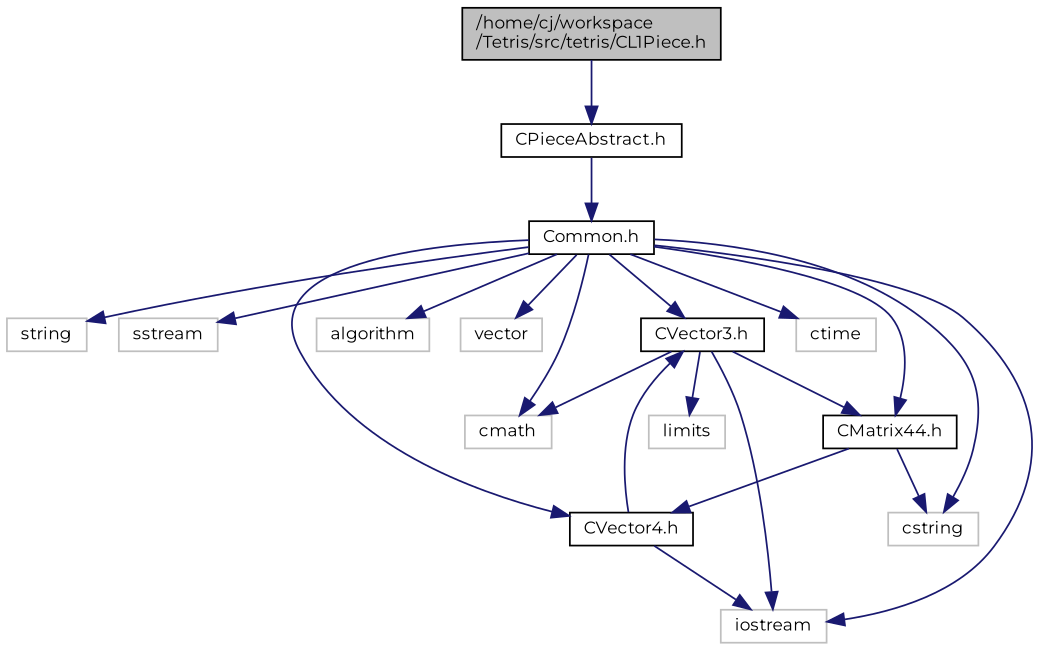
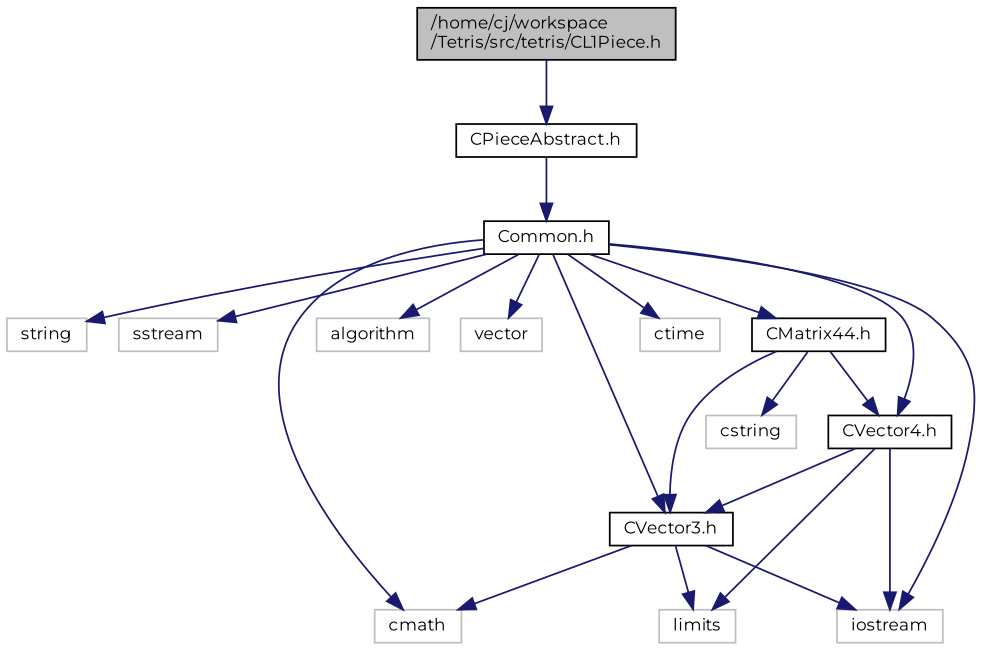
edge "Common.h" -> "cstring": removed
edge "CVector3.h" -> "CMatrix44.h": reversed
edge "CVector4.h" -> "limits": added
